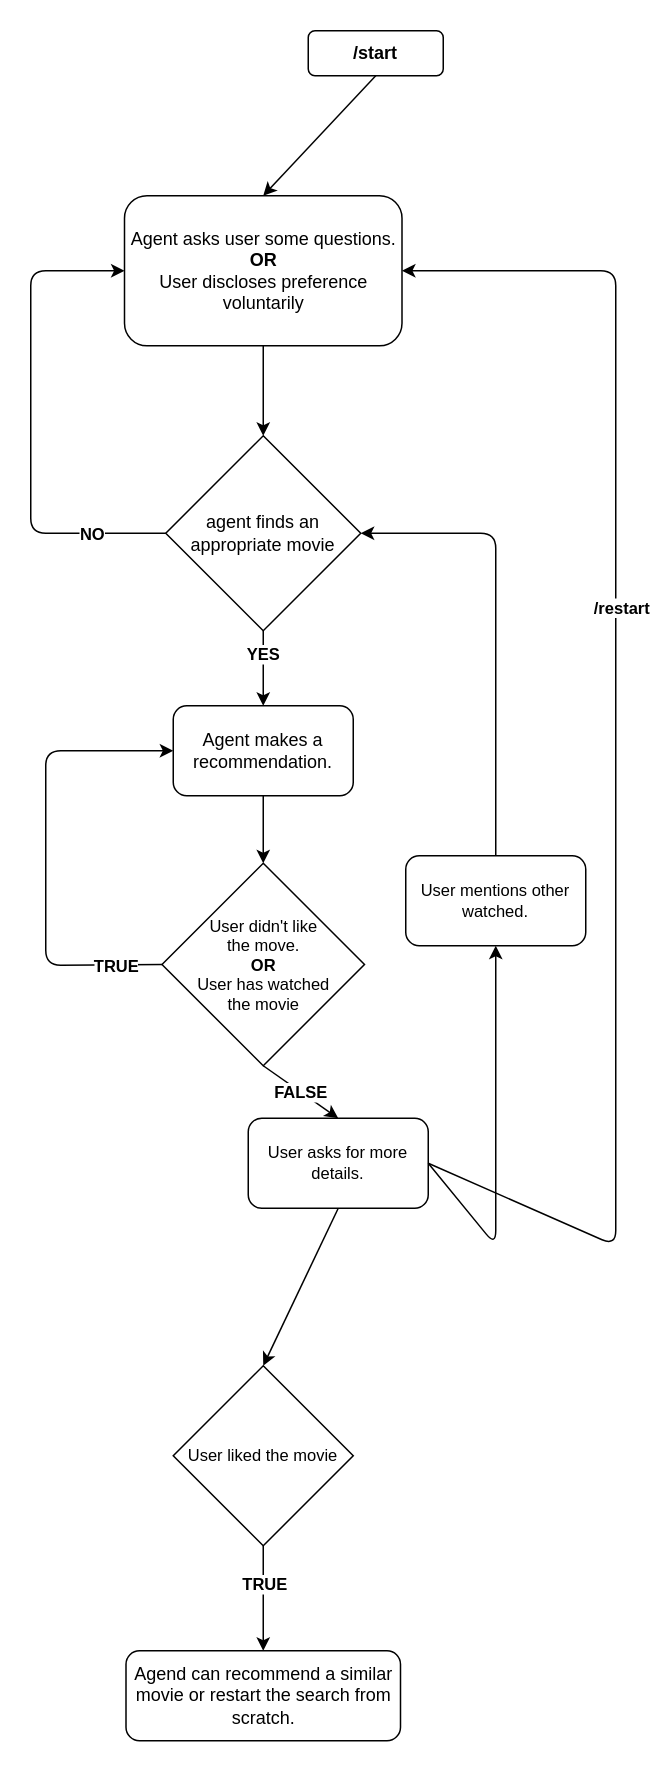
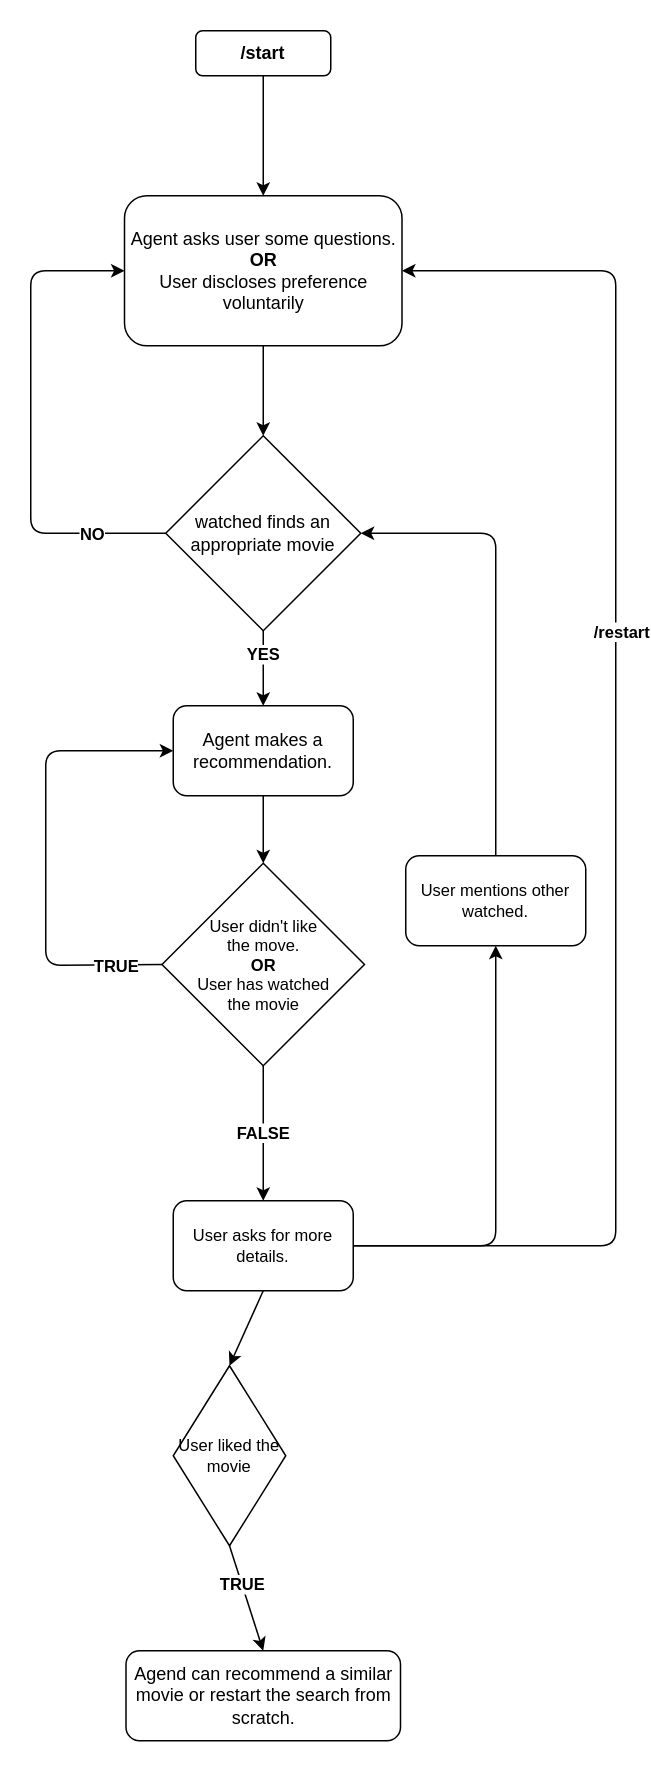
node "/start": moved (376, 53) -> (263, 53)
node "agent finds an appropriate movie": label "agent finds an appropriate movie" -> "watched finds an appropriate movie"
node "User asks for more details.": moved (338, 1163) -> (263, 1246)
node "User liked the movie": size 180x180 -> 113x180
